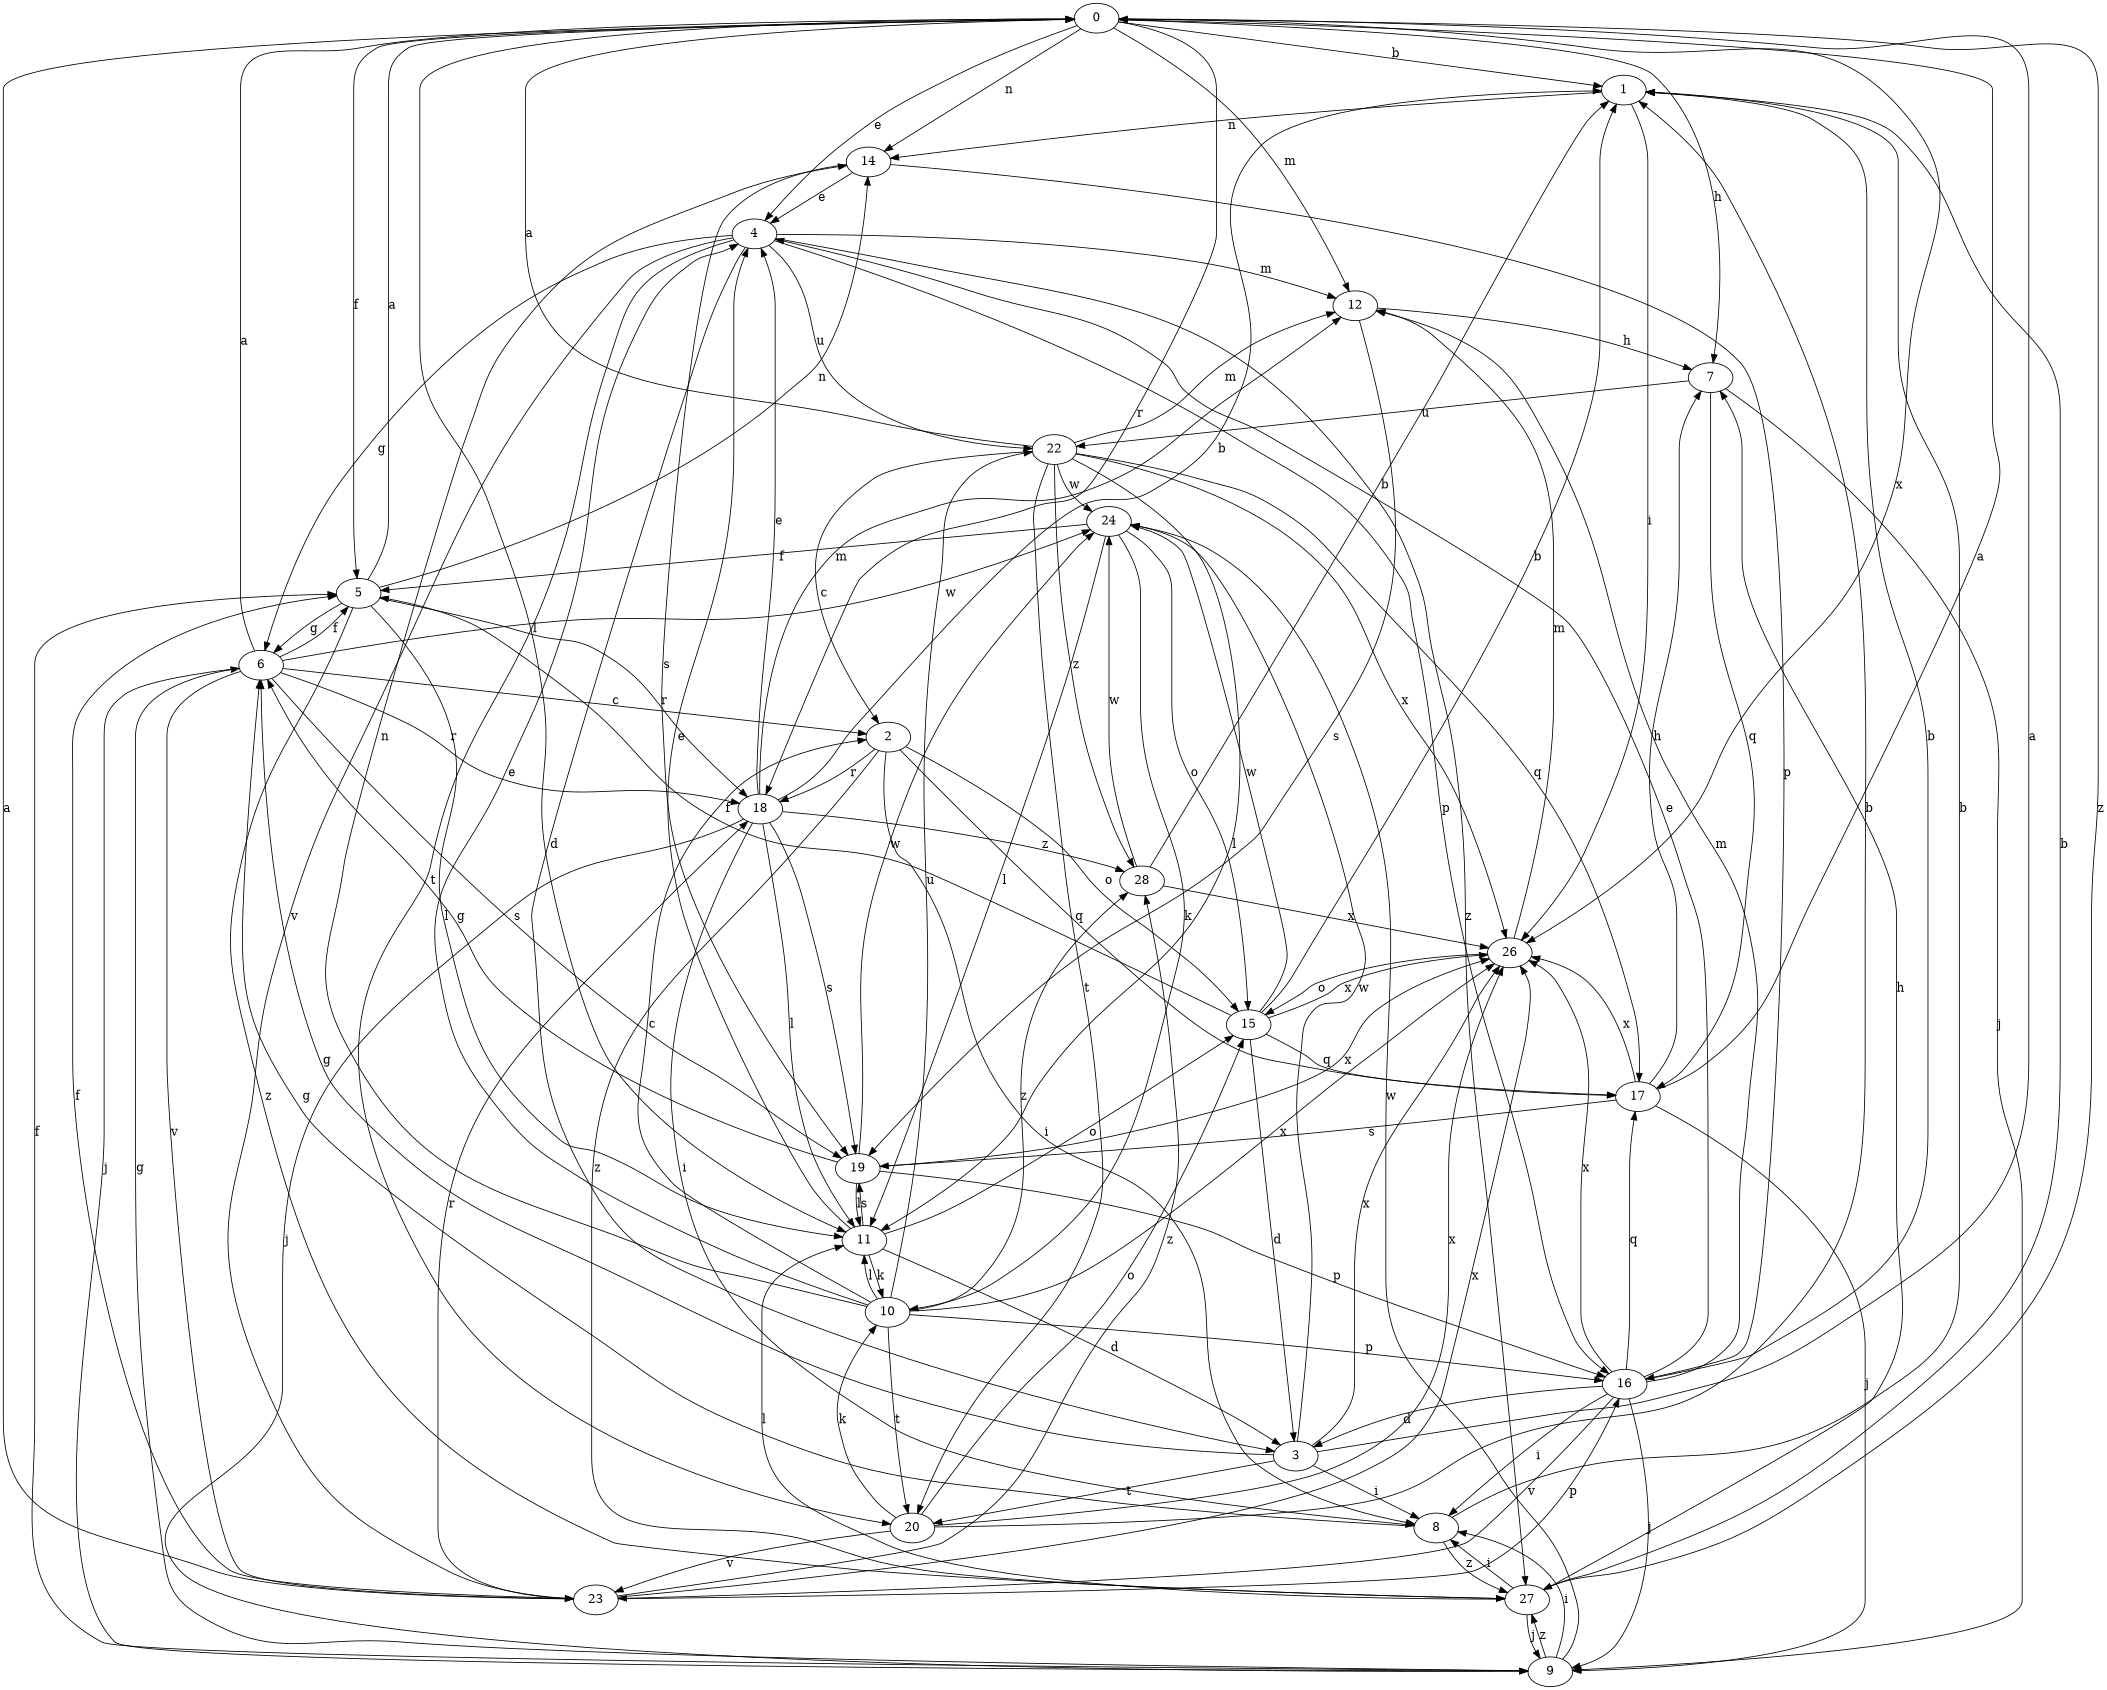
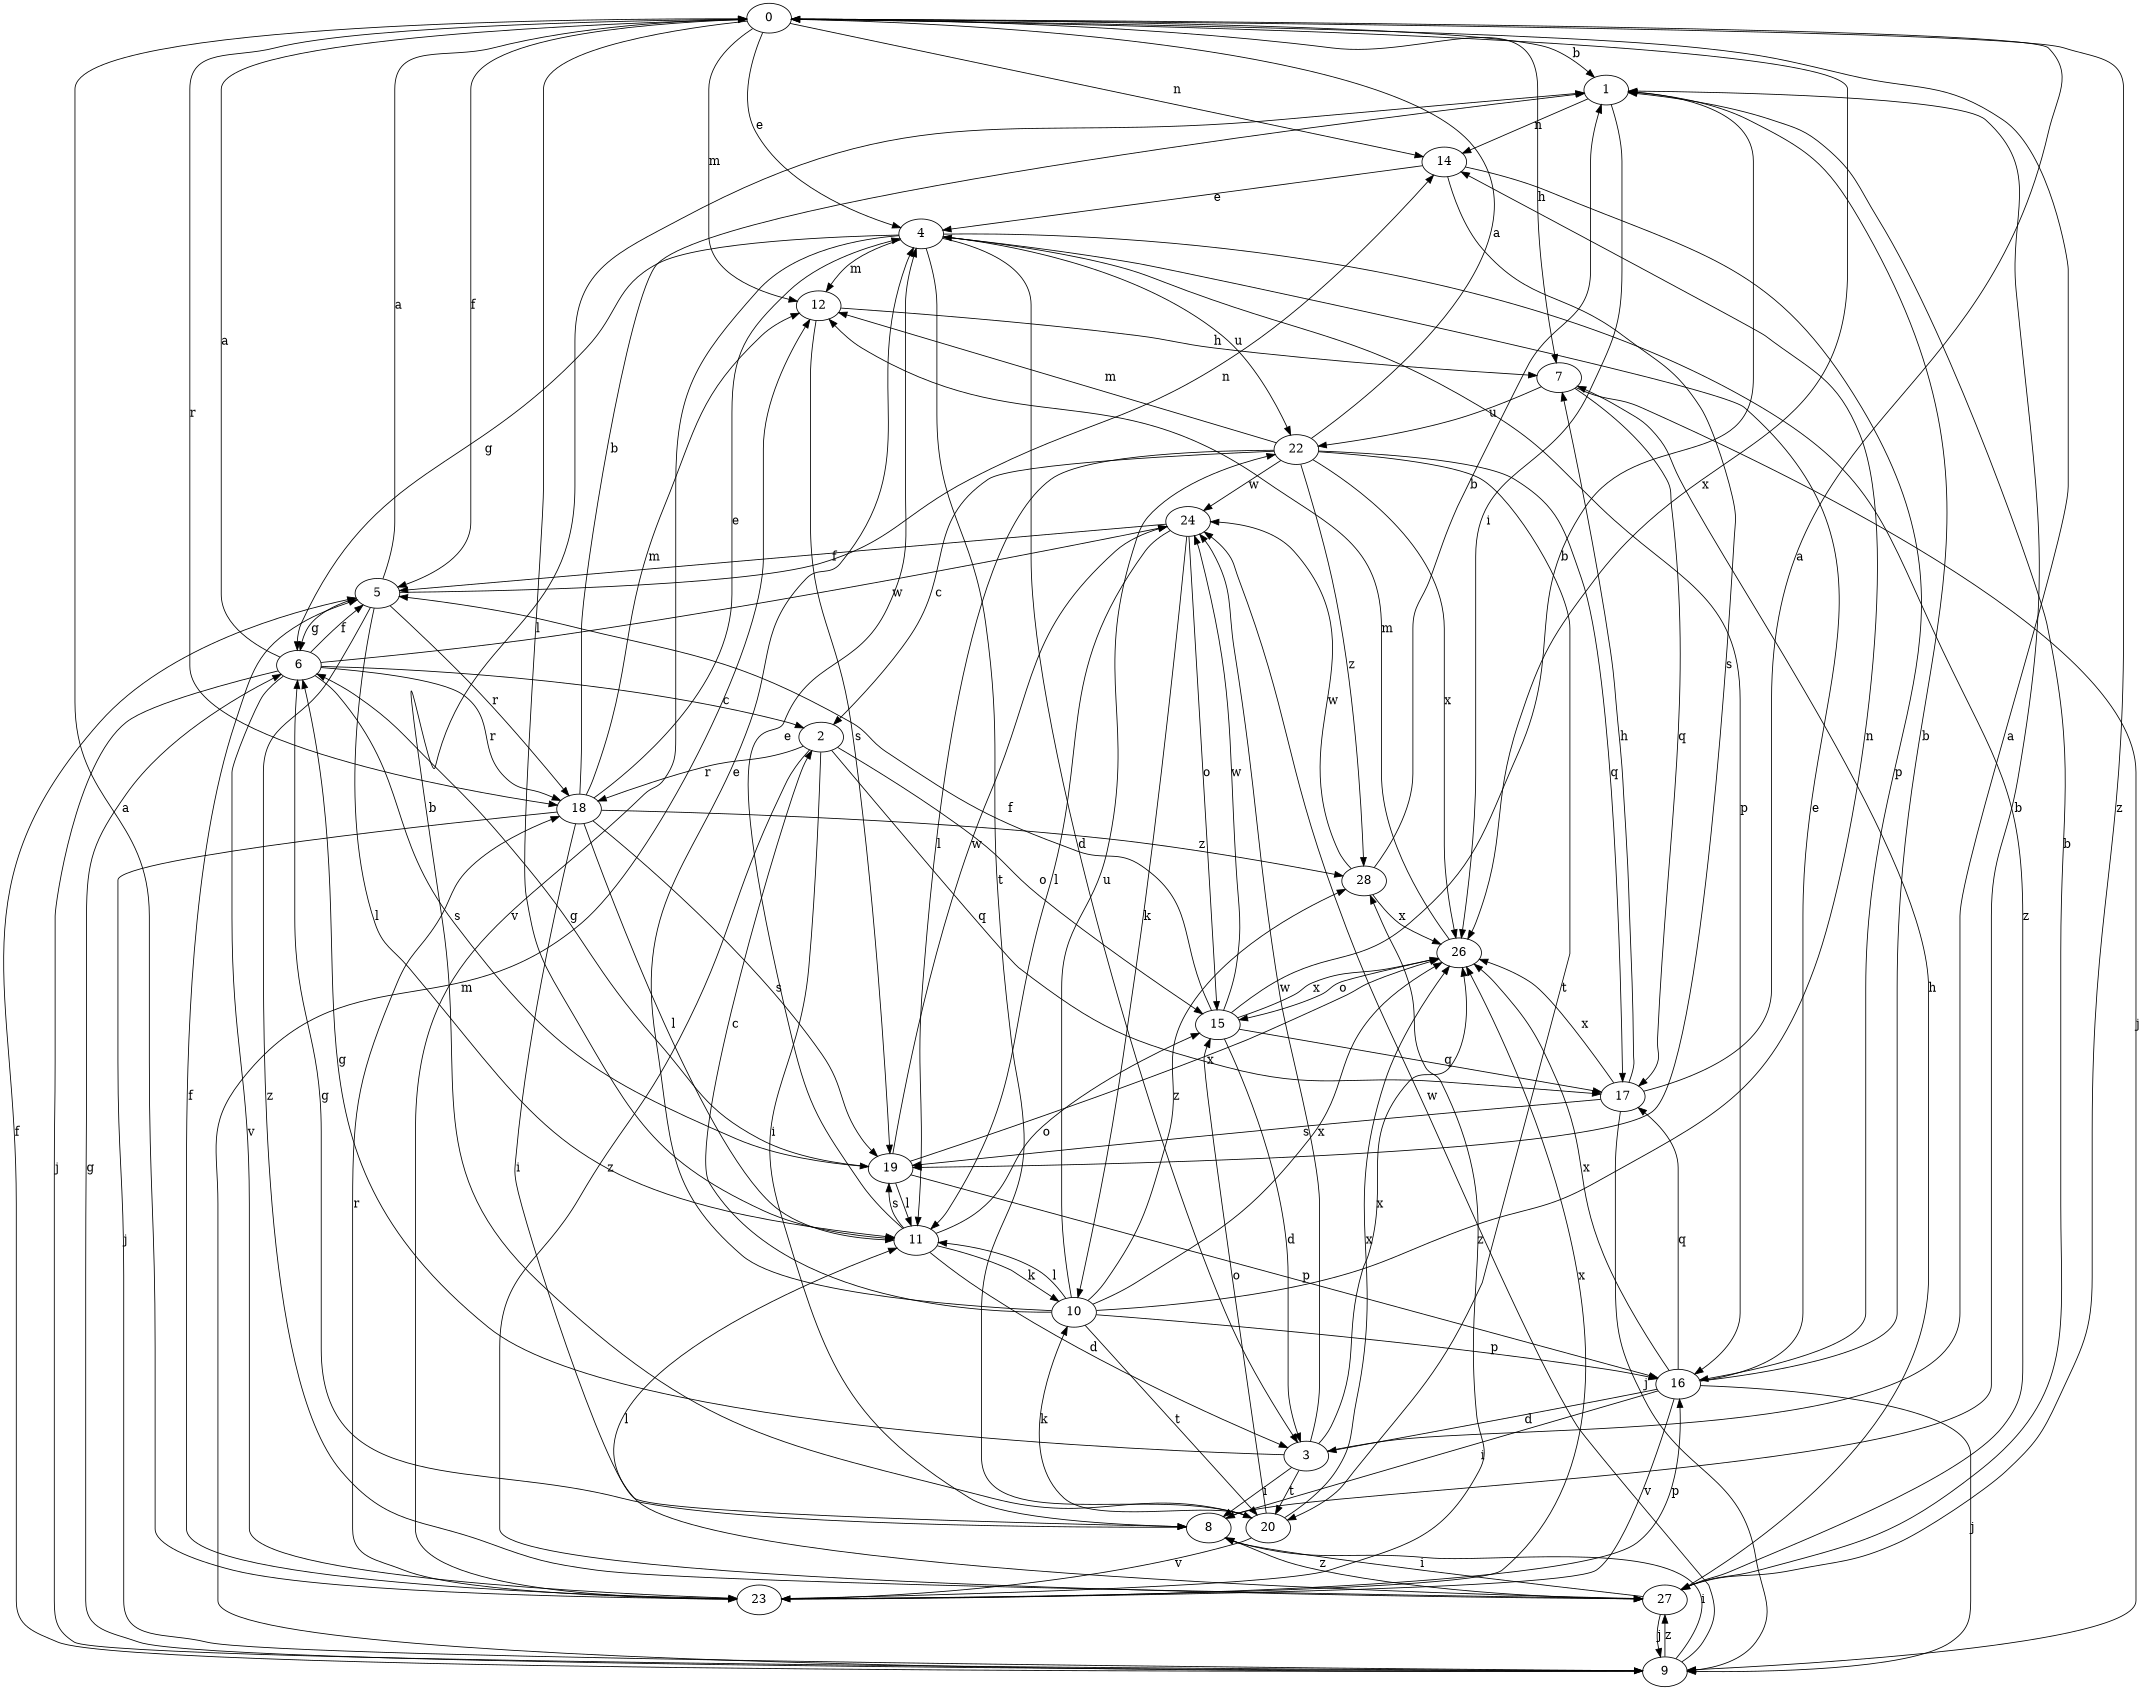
edge "16" -> "12": now "9" -> "12"
